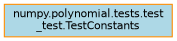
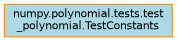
node "numpy.polynomial.tests.test _test.TestConstants": label "numpy.polynomial.tests.test _test.TestConstants" -> "numpy.polynomial.tests.test _polynomial.TestConstants"
